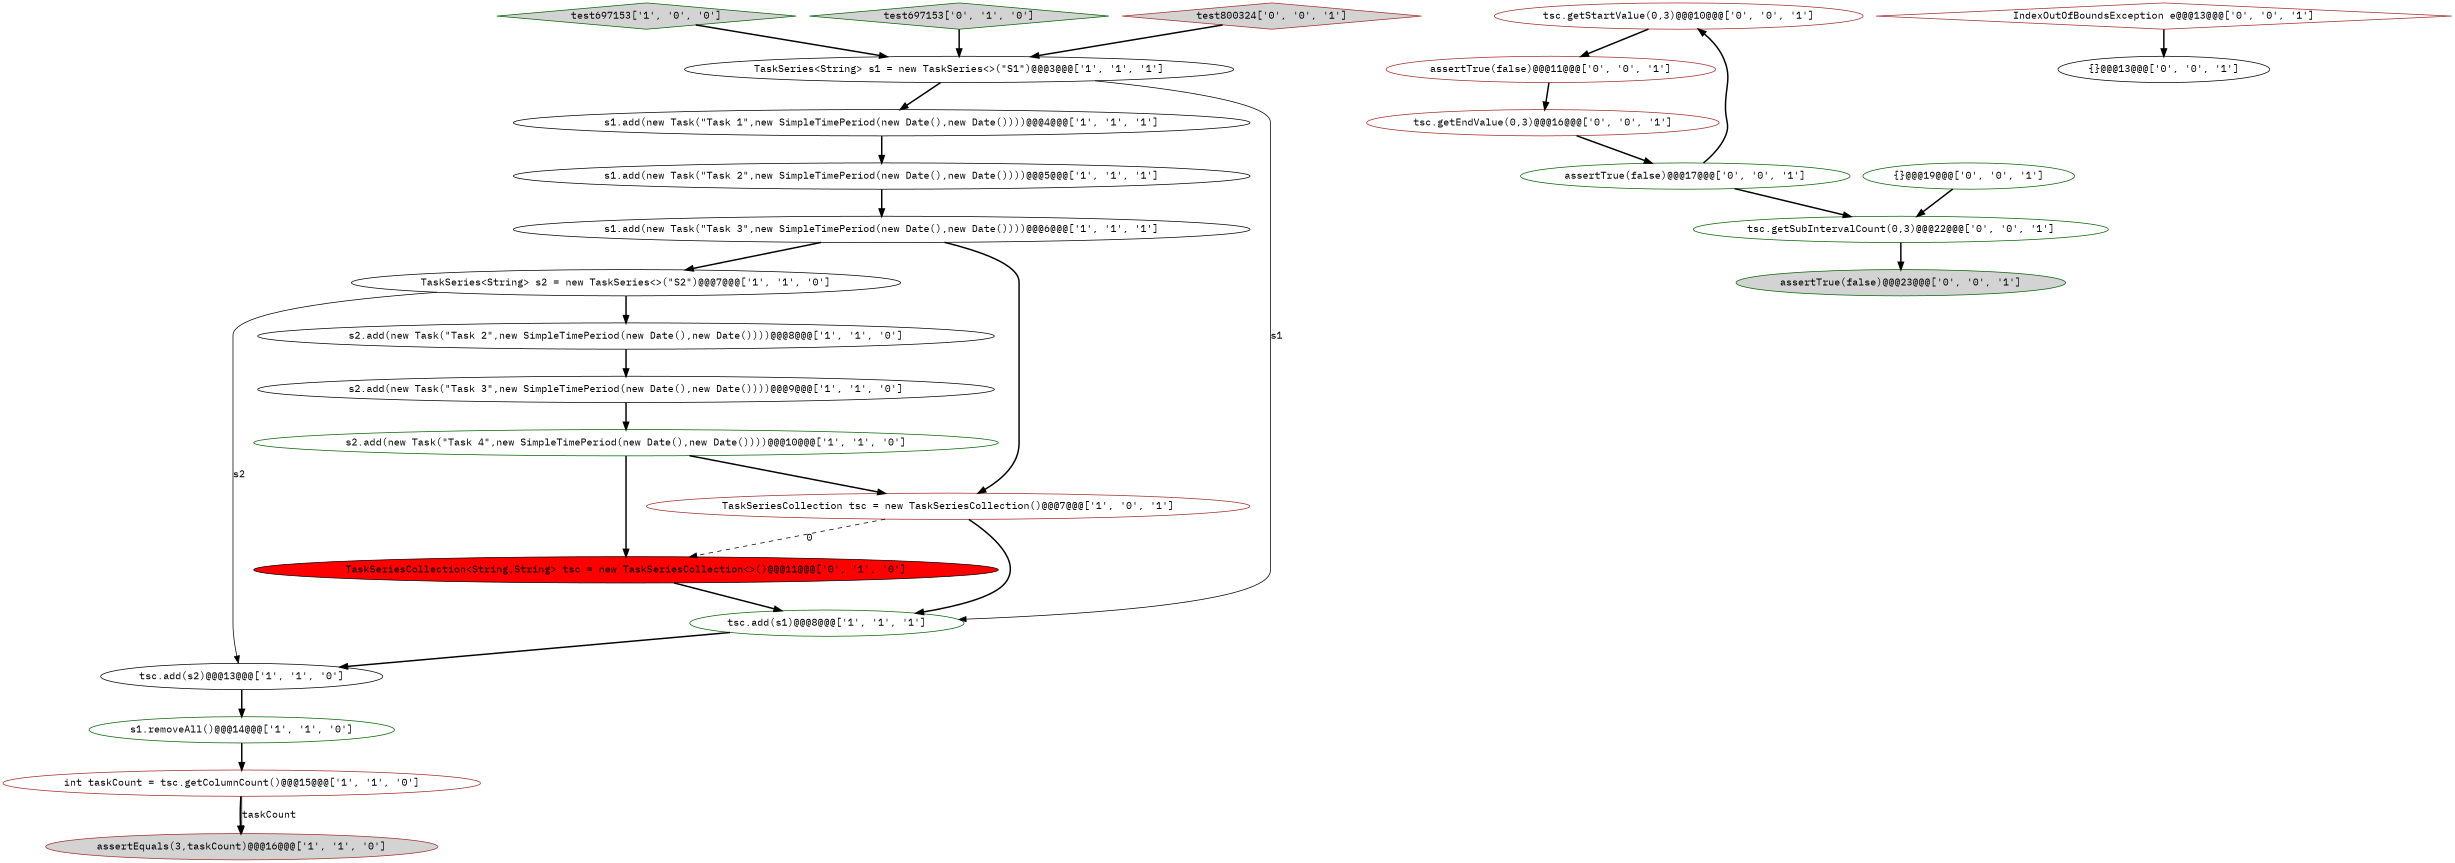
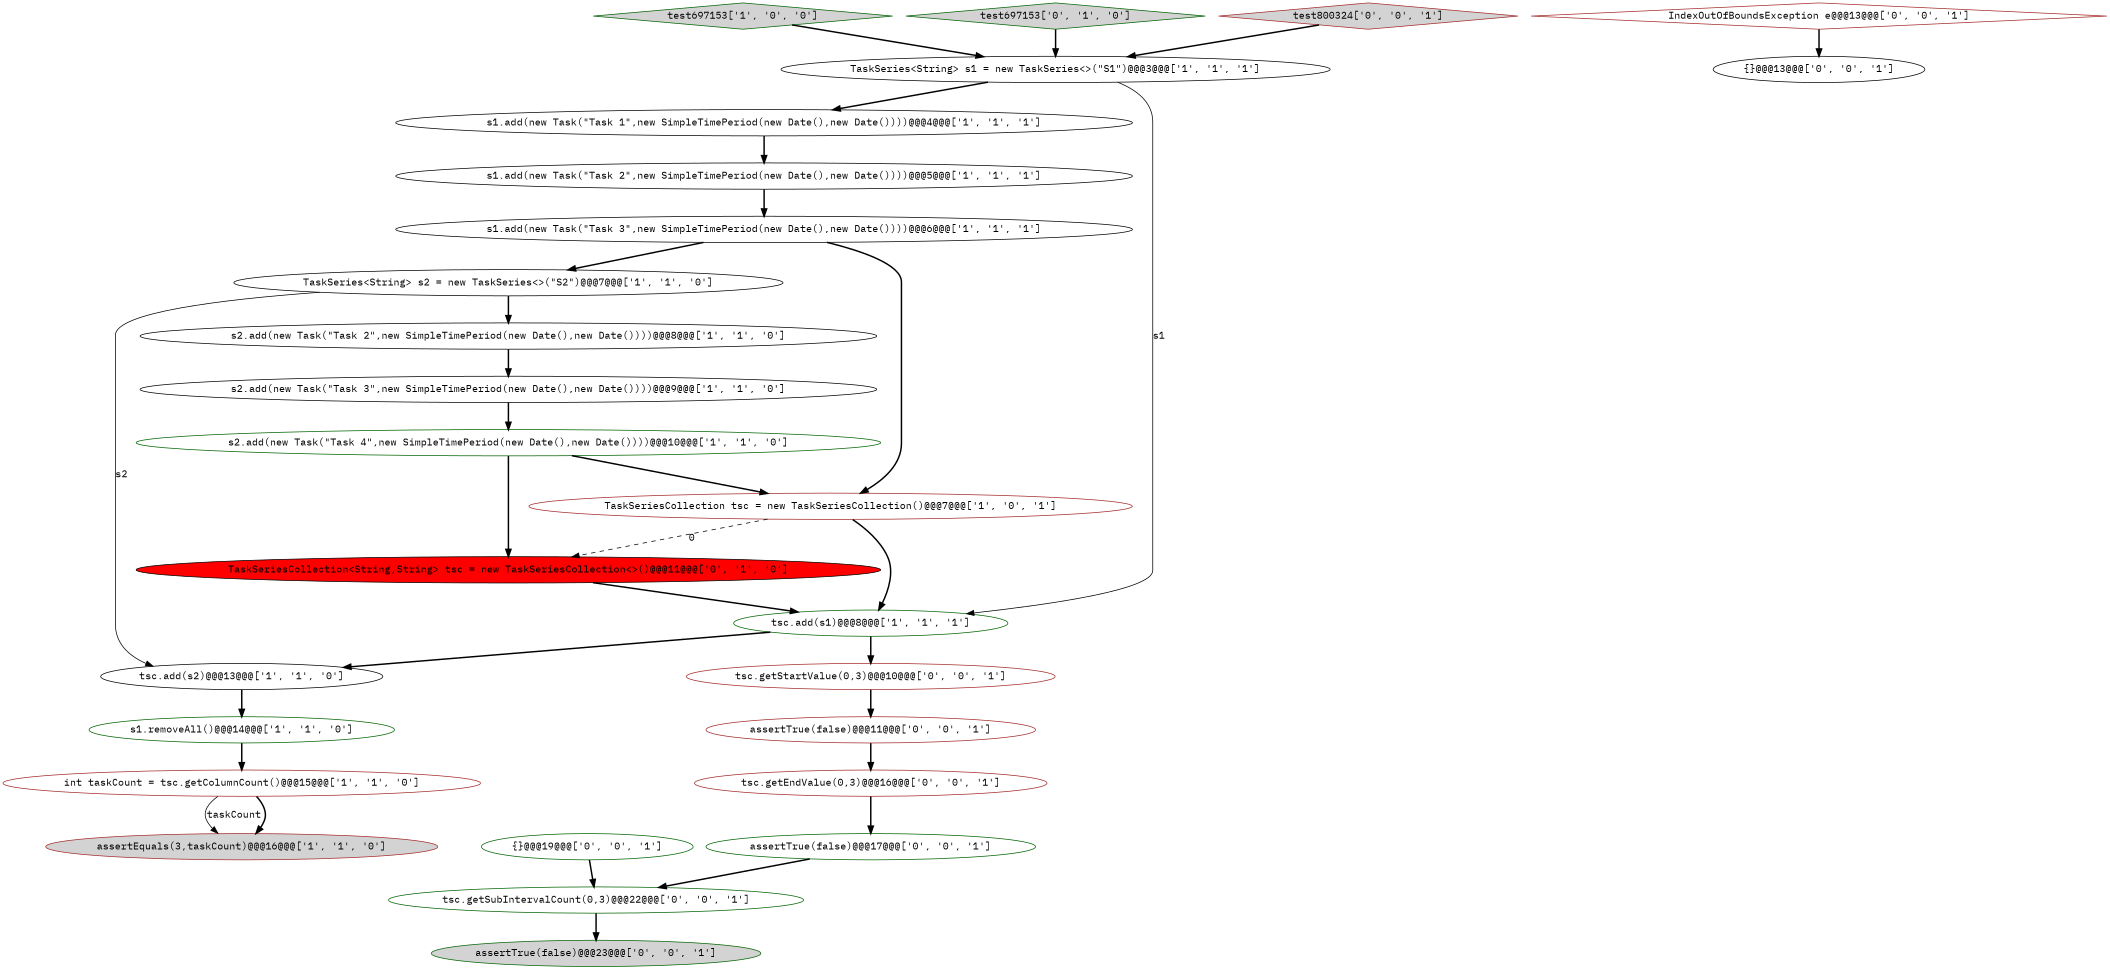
edge "assertTrue(false)@@@17@@@['0', '0', '1']" -> "tsc.getStartValue(0,3)@@@10@@@['0', '0', '1']": now "tsc.add(s1)@@@8@@@['1', '1', '1']" -> "tsc.getStartValue(0,3)@@@10@@@['0', '0', '1']"
